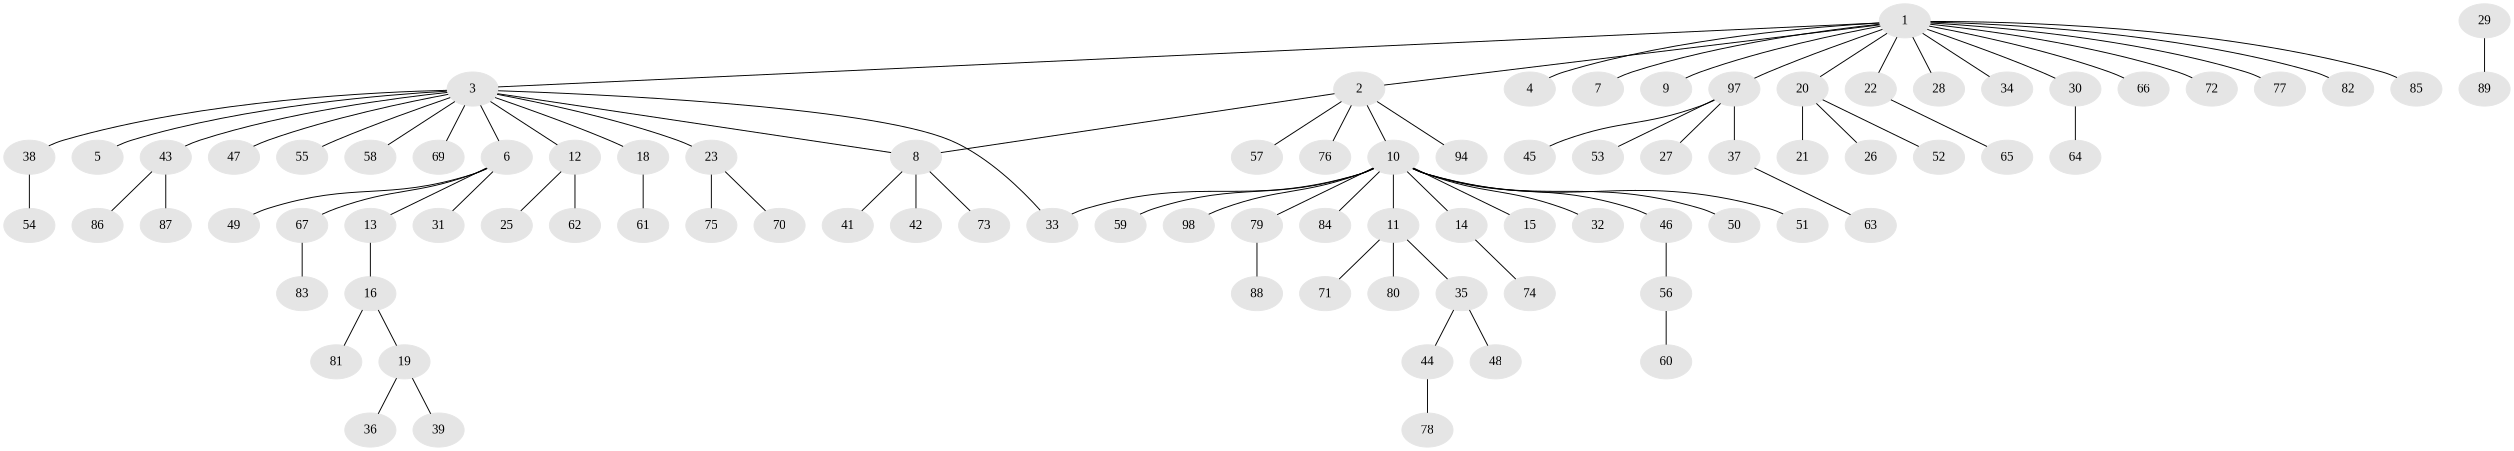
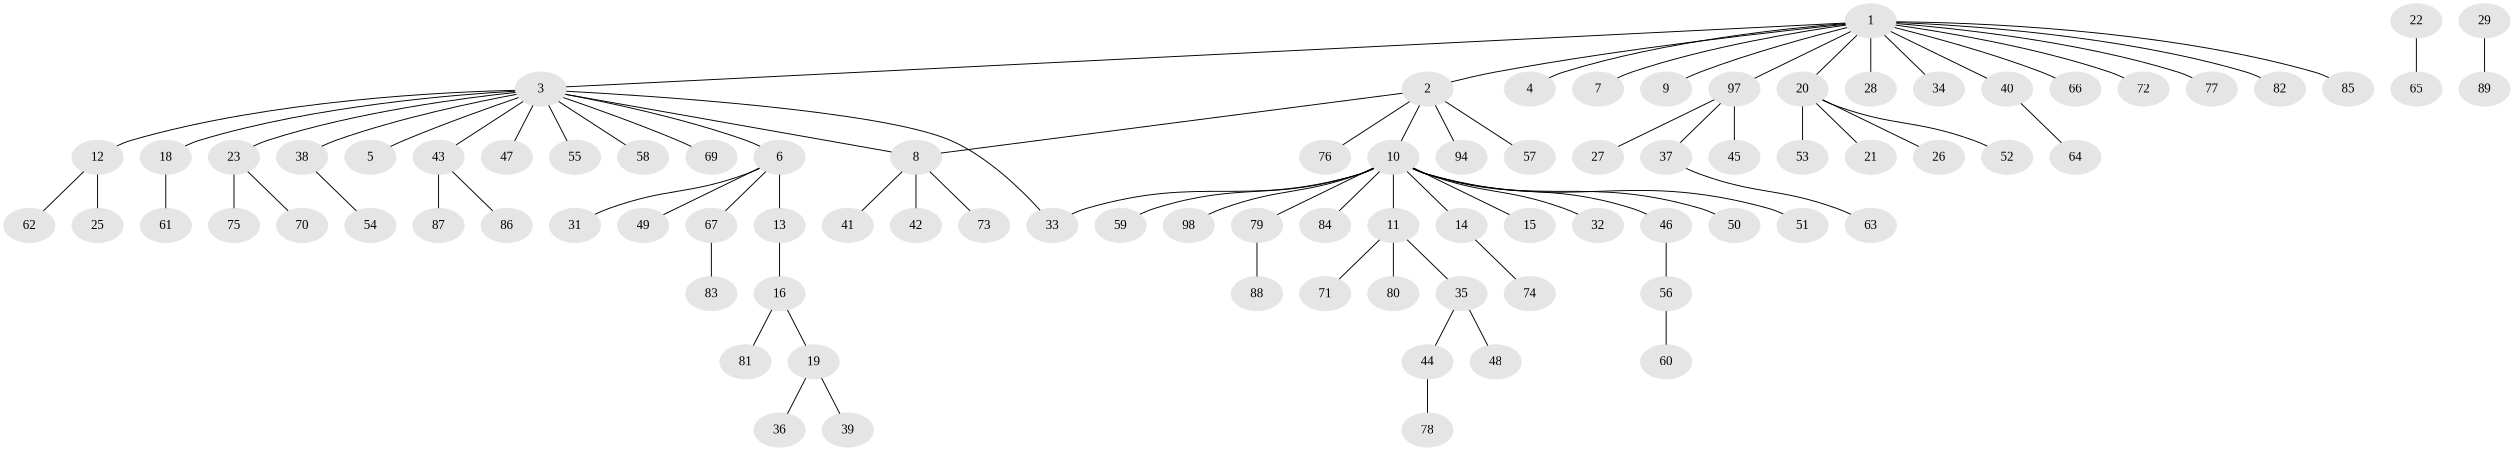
edge "1" -- "22": removed
node "30": label "30" -> "40"
edge "97" -- "53": now "20" -- "53"
